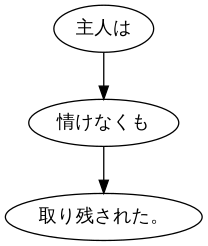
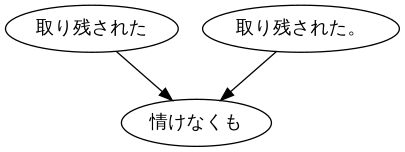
node "主人は": label "主人は" -> "取り残された"
edge "情けなくも" -> "取り残された。": reversed
